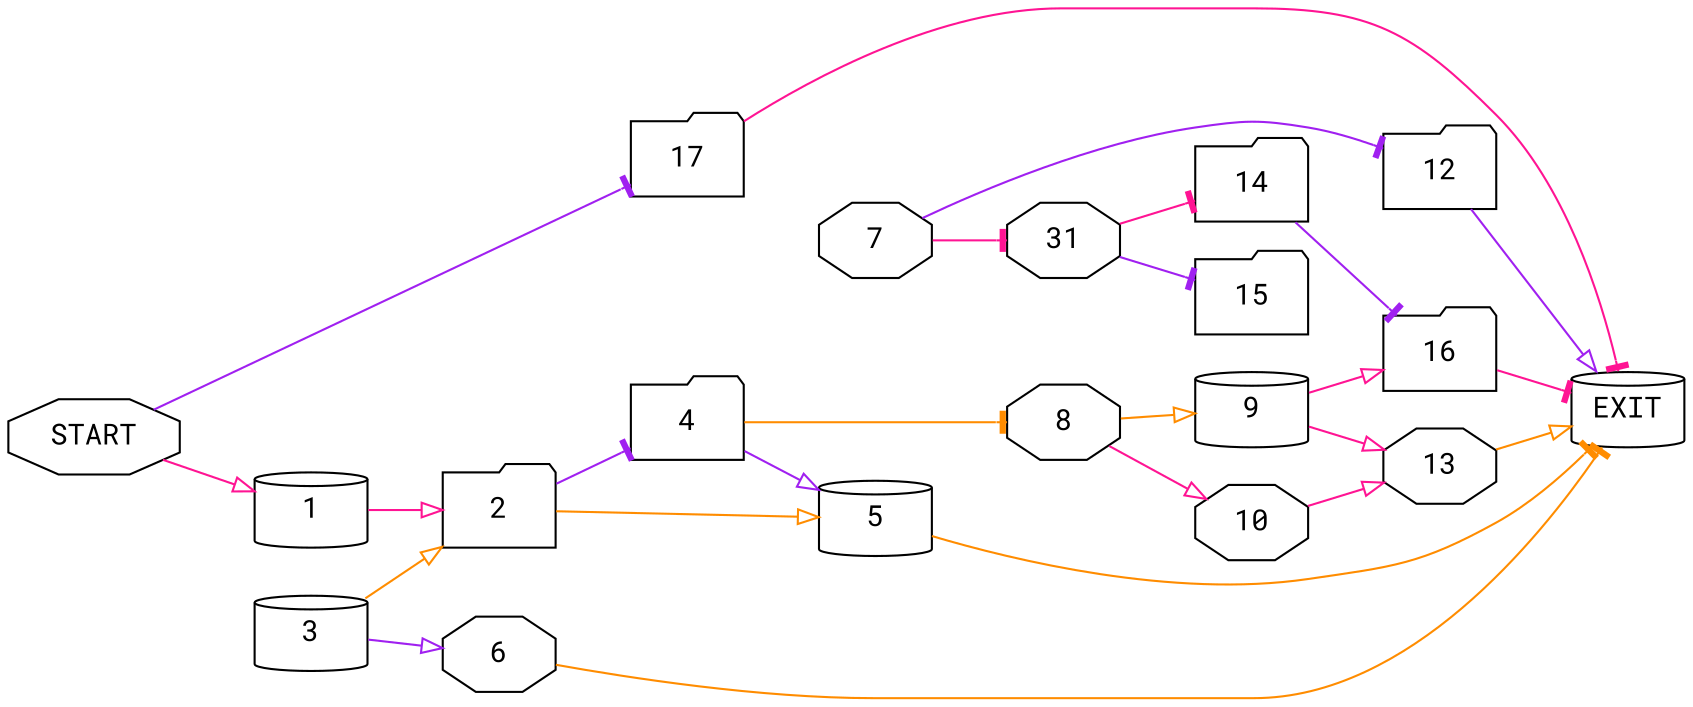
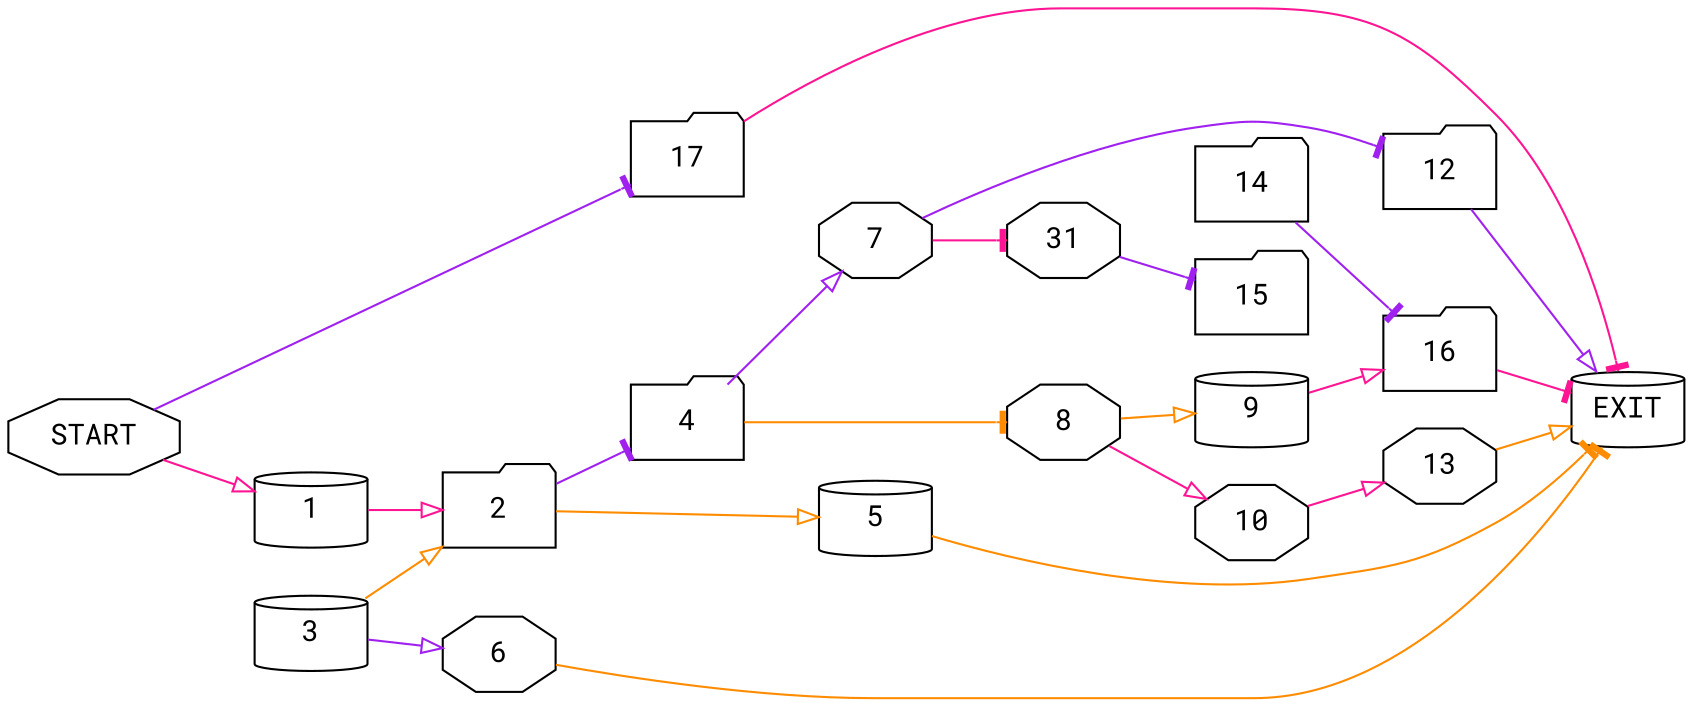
edge "31" -> "14": removed
edge "9" -> "13": removed
edge "4" -> "5": now "4" -> "7"
